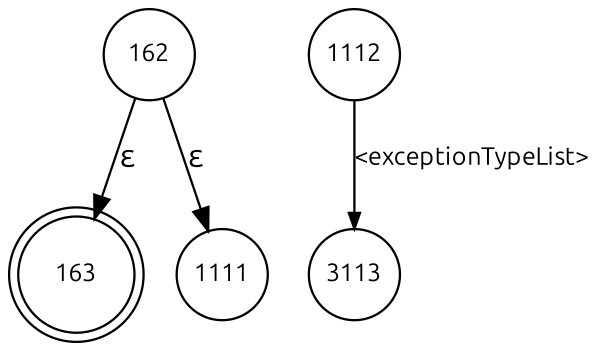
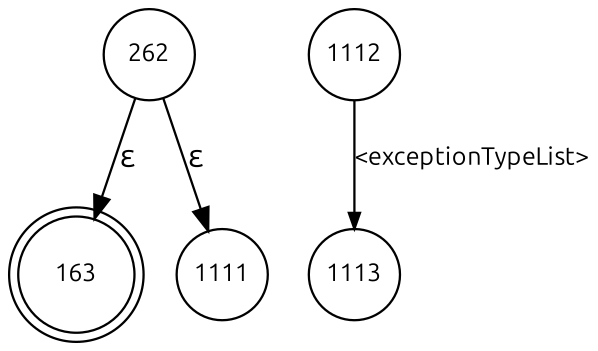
node "162": label "162" -> "262"
node "3113": label "3113" -> "1113"
